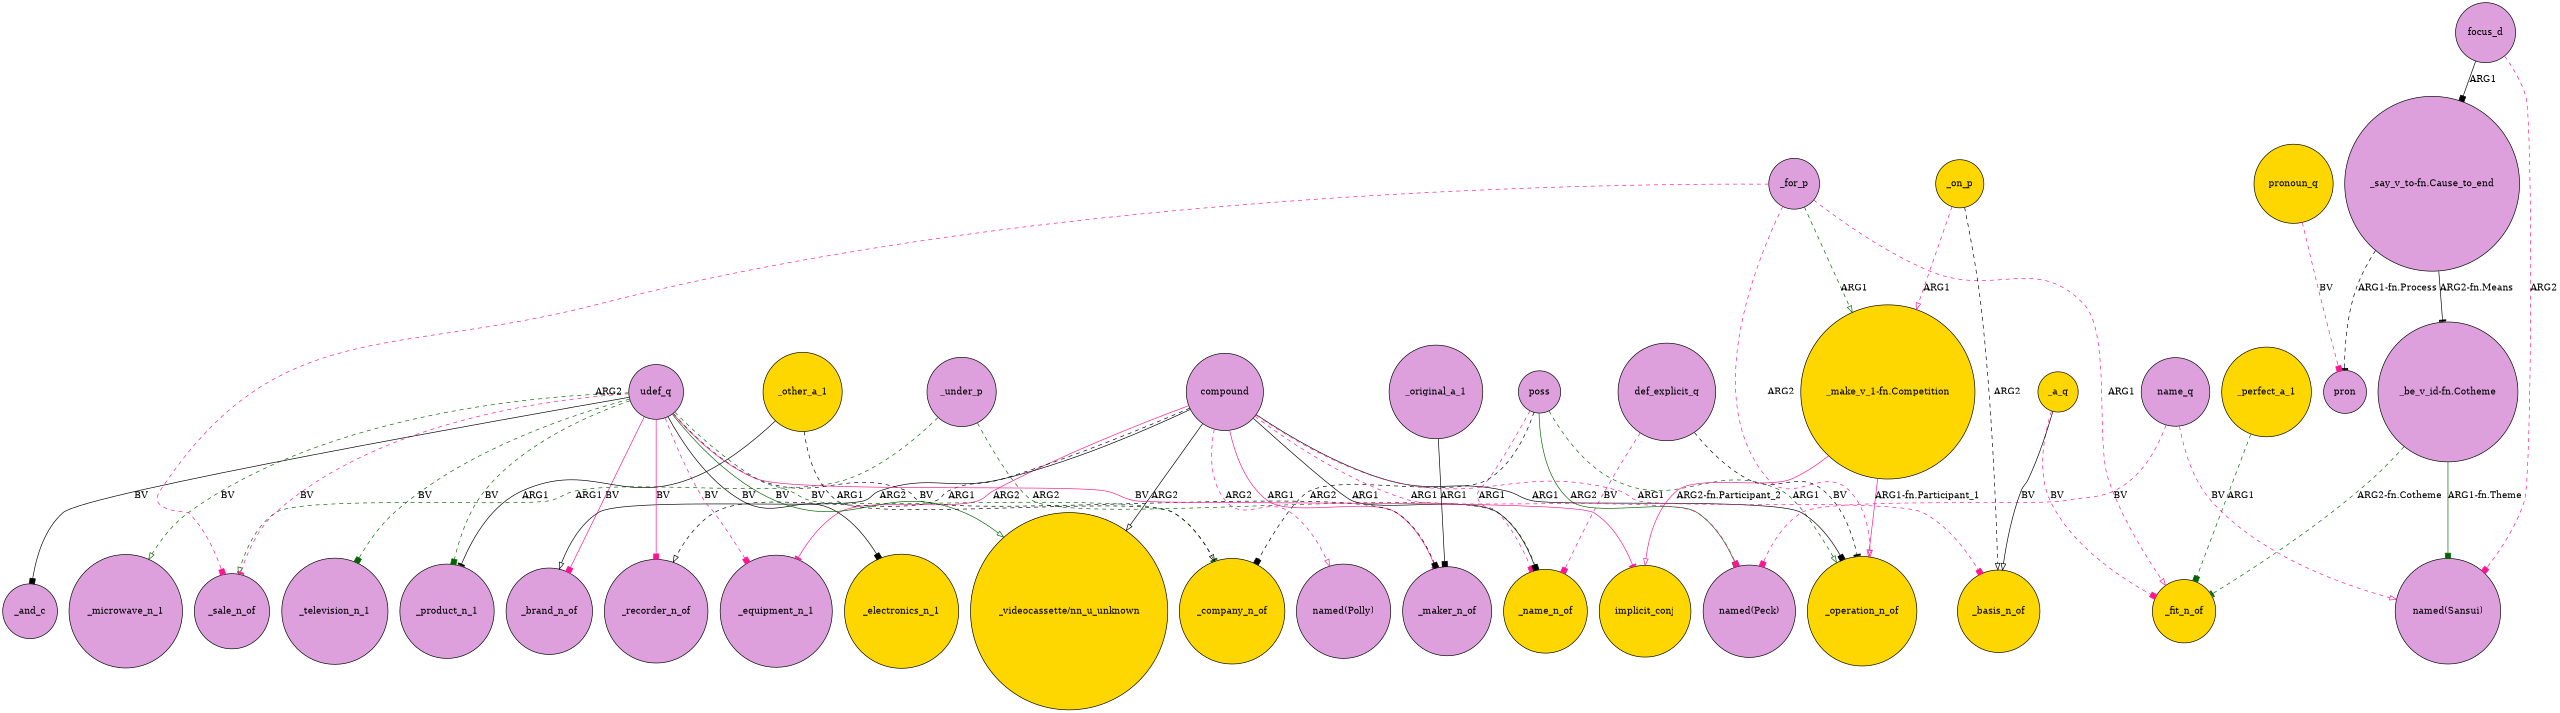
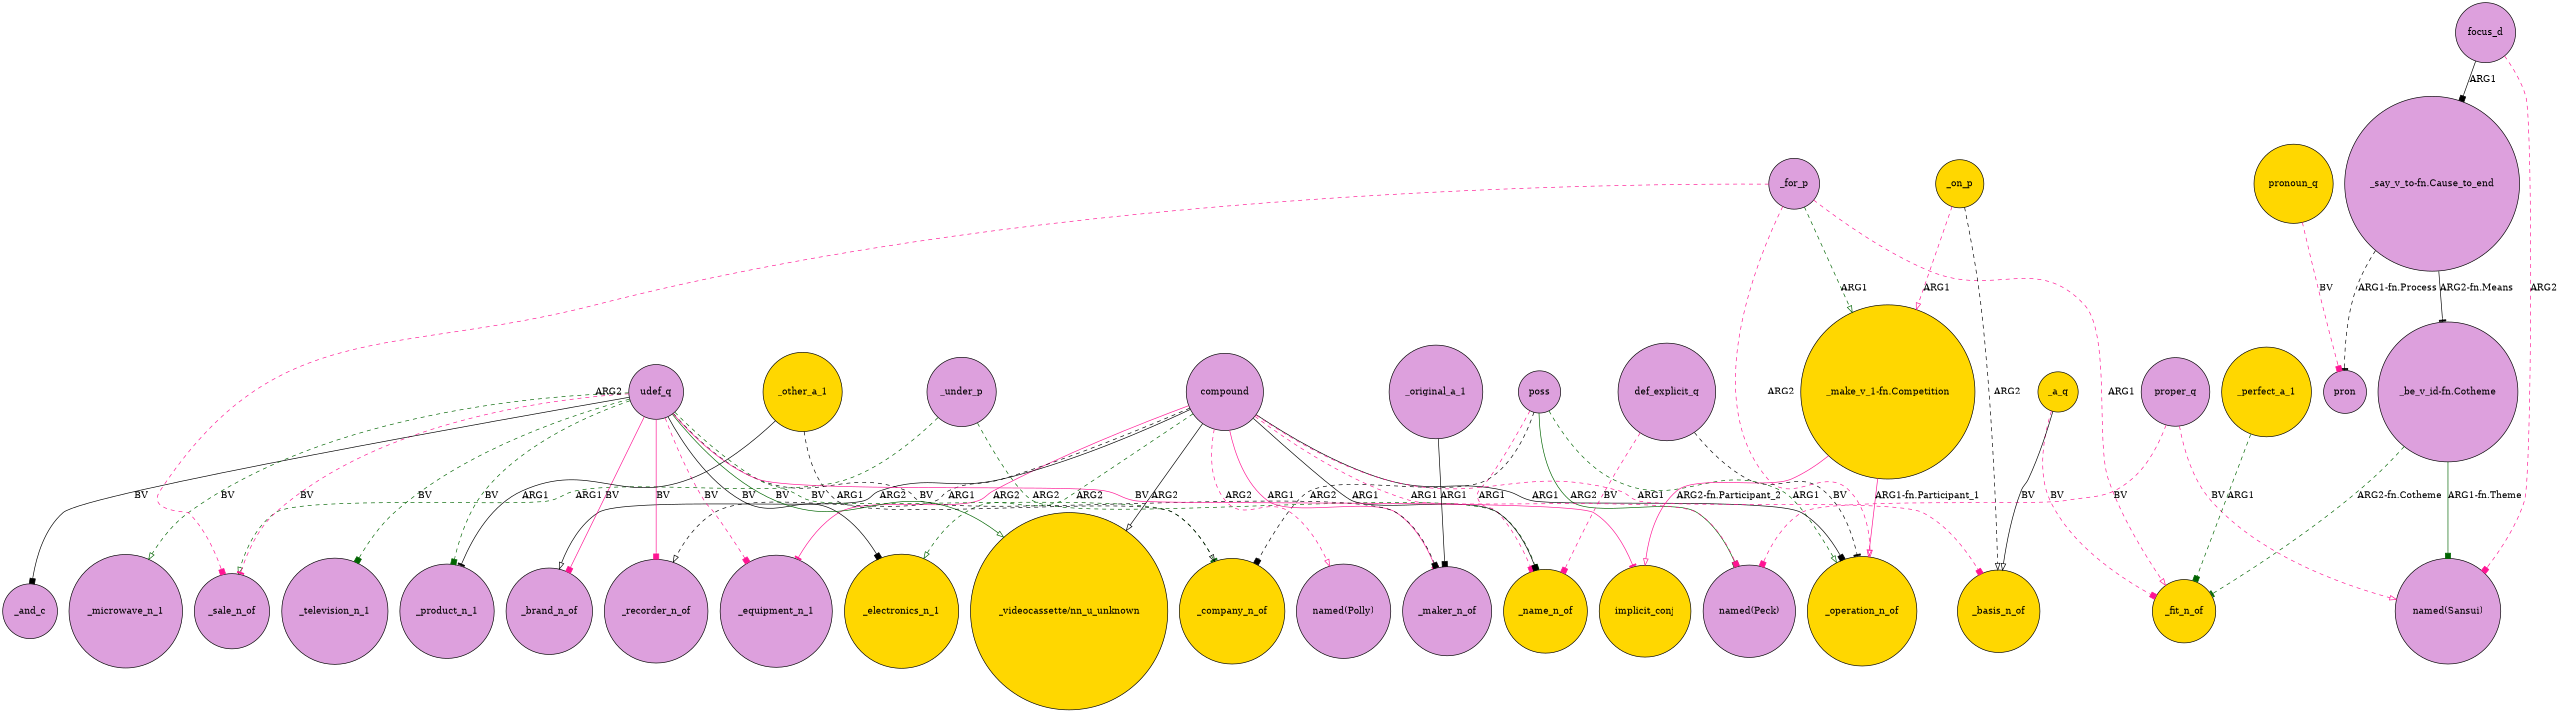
node "name_q": label "name_q" -> "proper_q"
edge "compound" -> "_electronics_n_1": added, label "ARG2"
